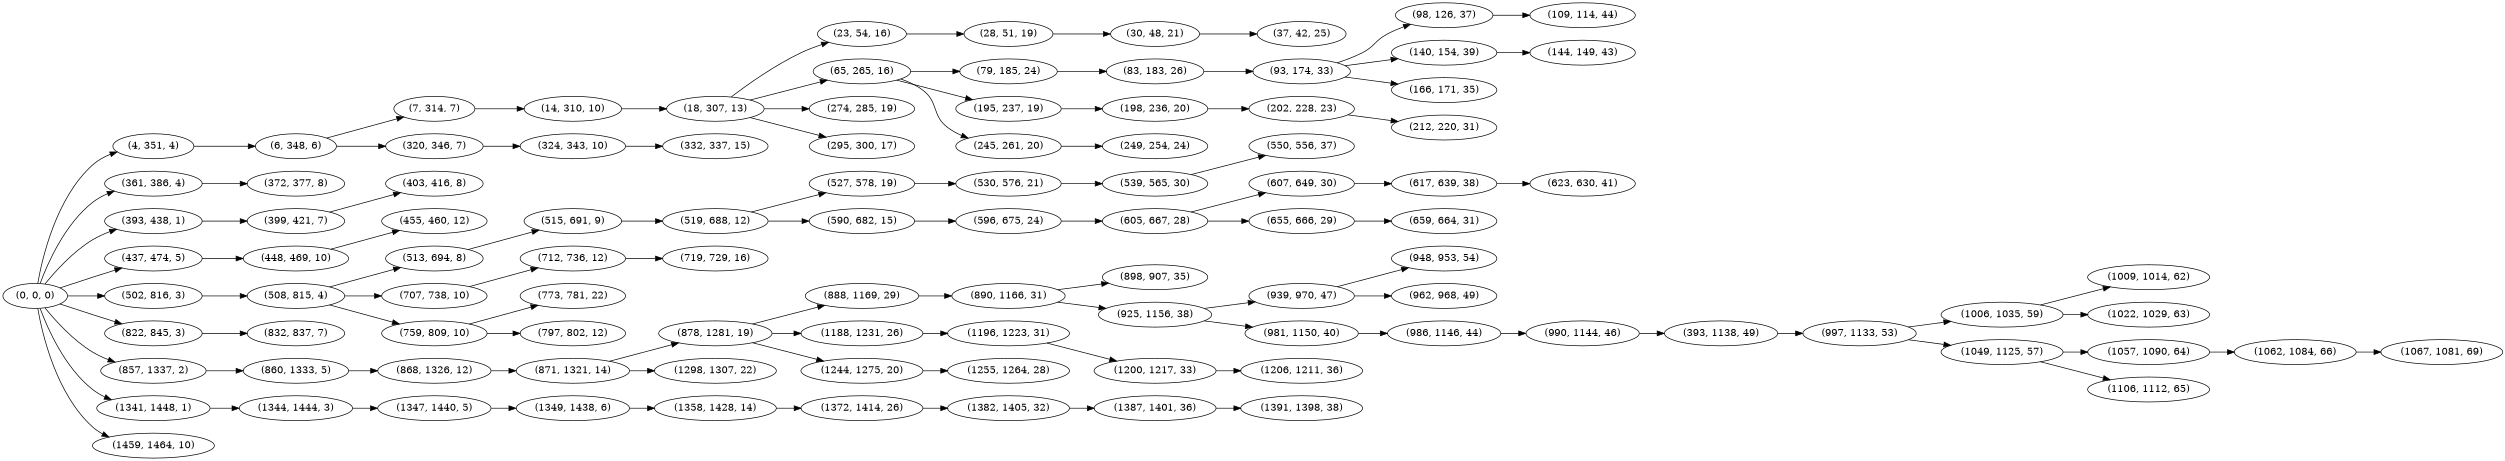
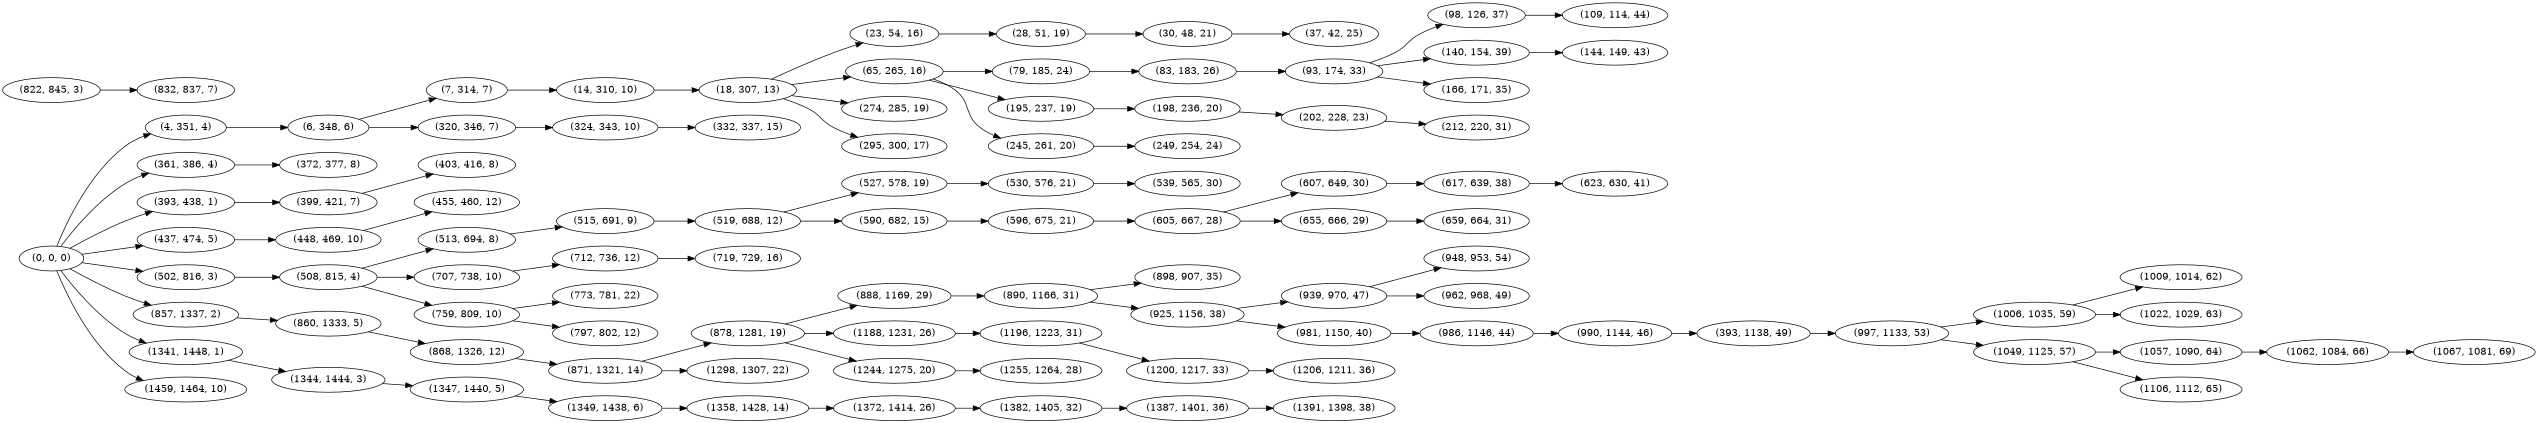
node "(550, 556, 37)": removed
node "(596, 675, 24)": label "(596, 675, 24)" -> "(596, 675, 21)"
edge "(0, 0, 0)" -> "(822, 845, 3)": removed
